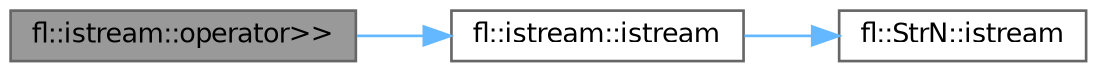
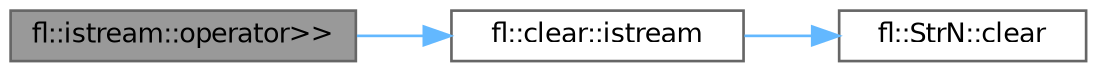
node "fl::istream::istream": label "fl::istream::istream" -> "fl::clear::istream"
node "fl::StrN::istream": label "fl::StrN::istream" -> "fl::StrN::clear"
